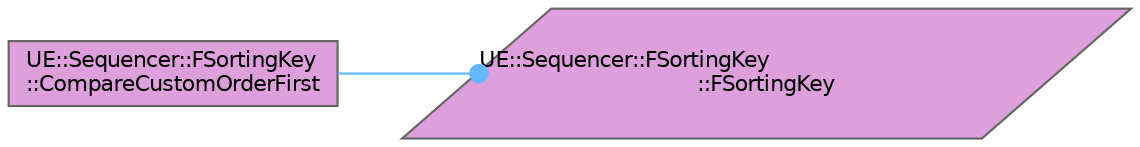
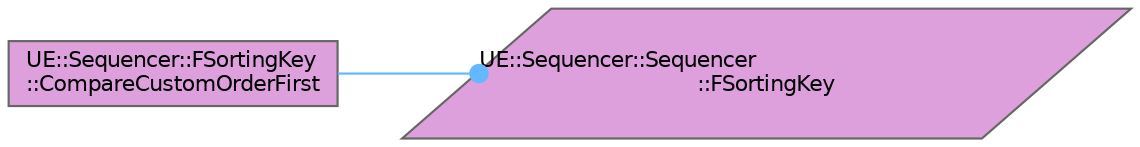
node "UE::Sequencer::FSortingKey ::FSortingKey": label "UE::Sequencer::FSortingKey ::FSortingKey" -> "UE::Sequencer::Sequencer ::FSortingKey"
